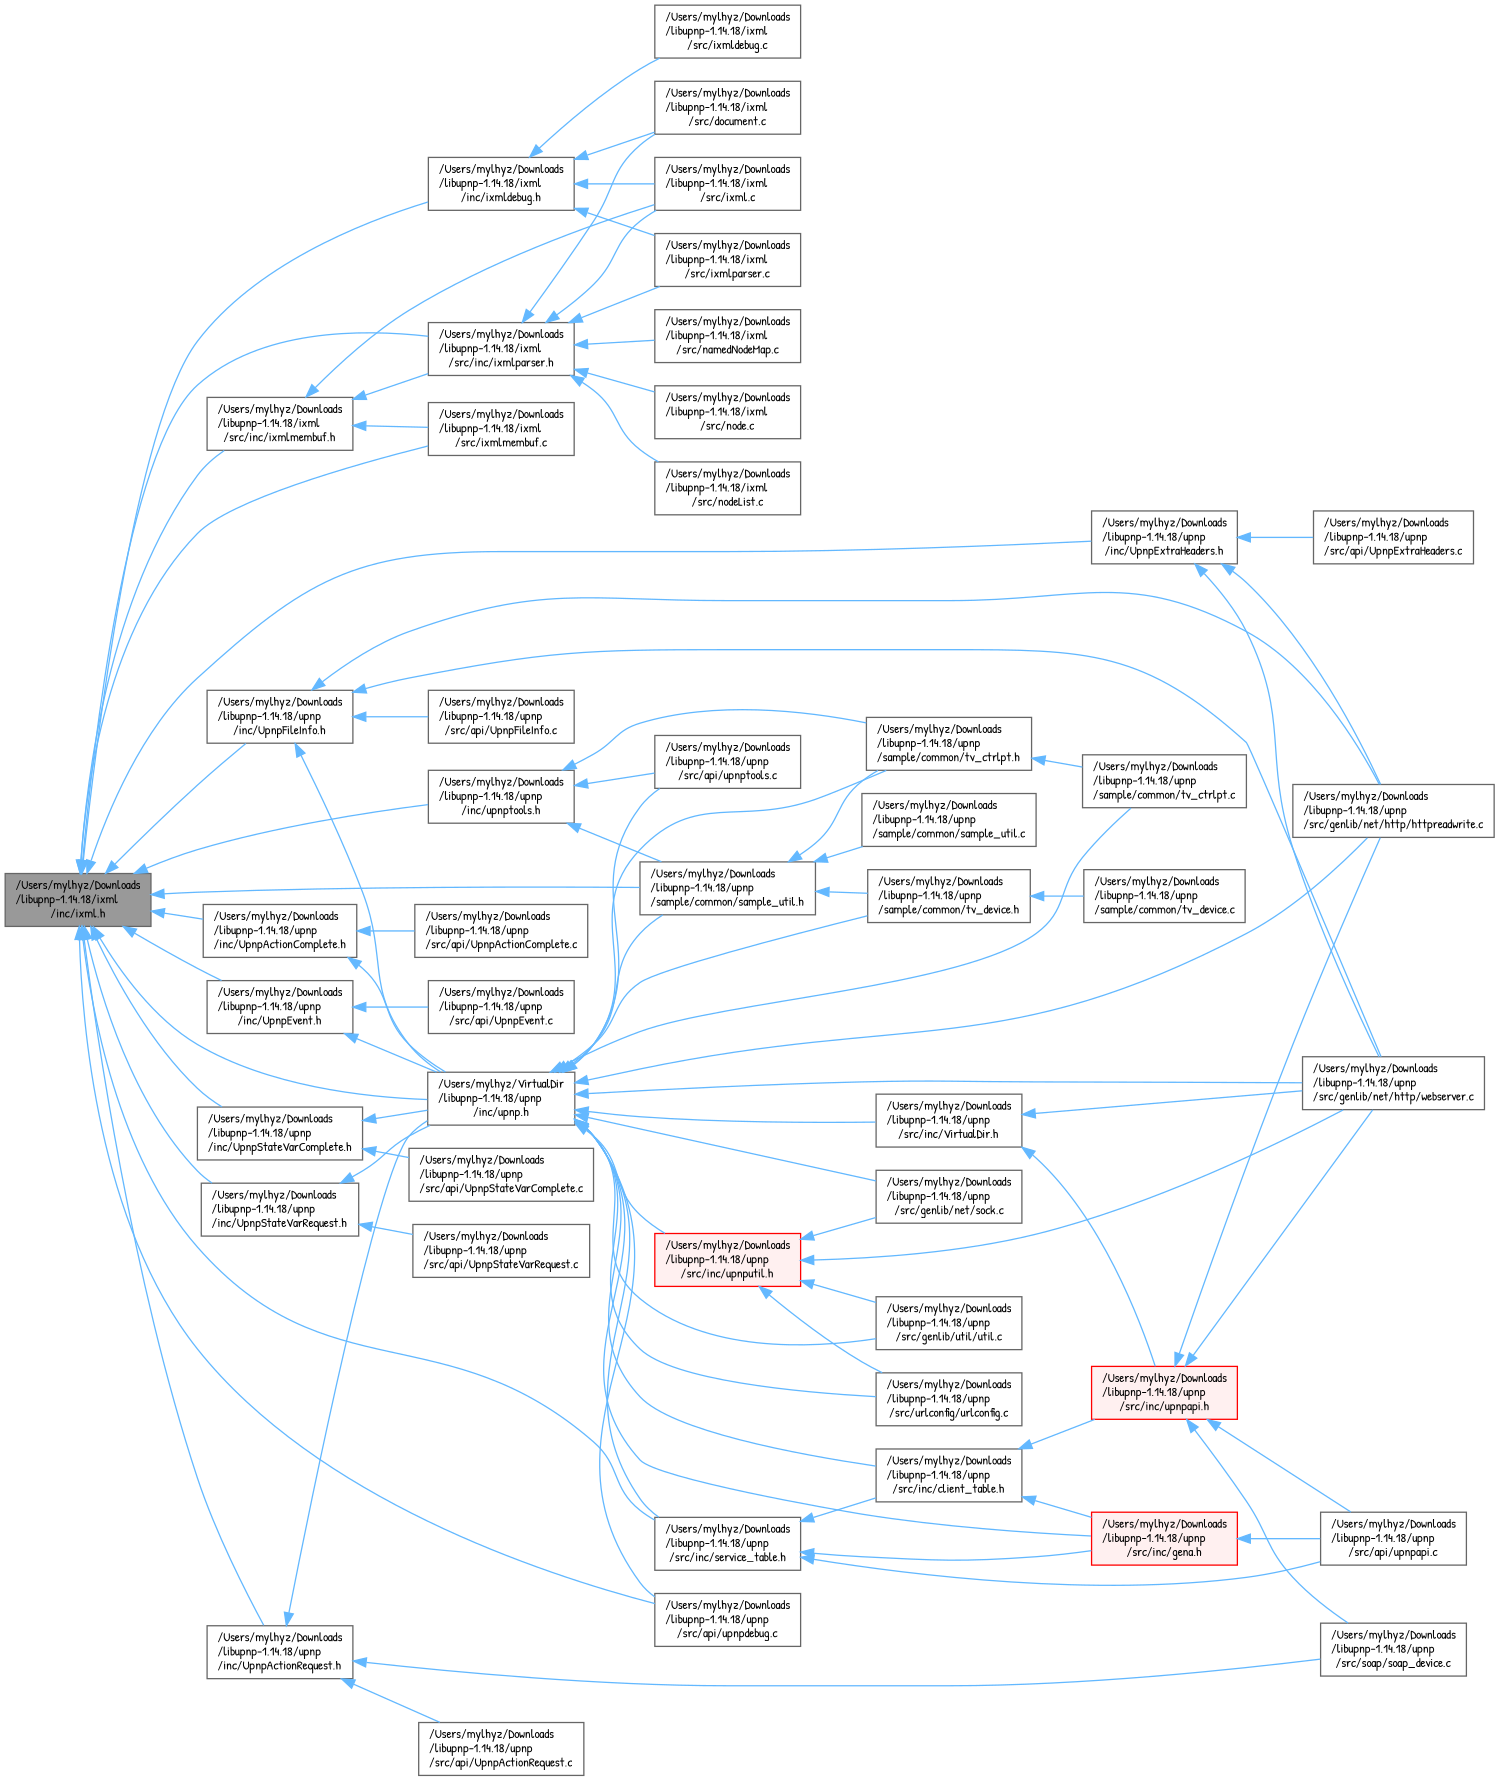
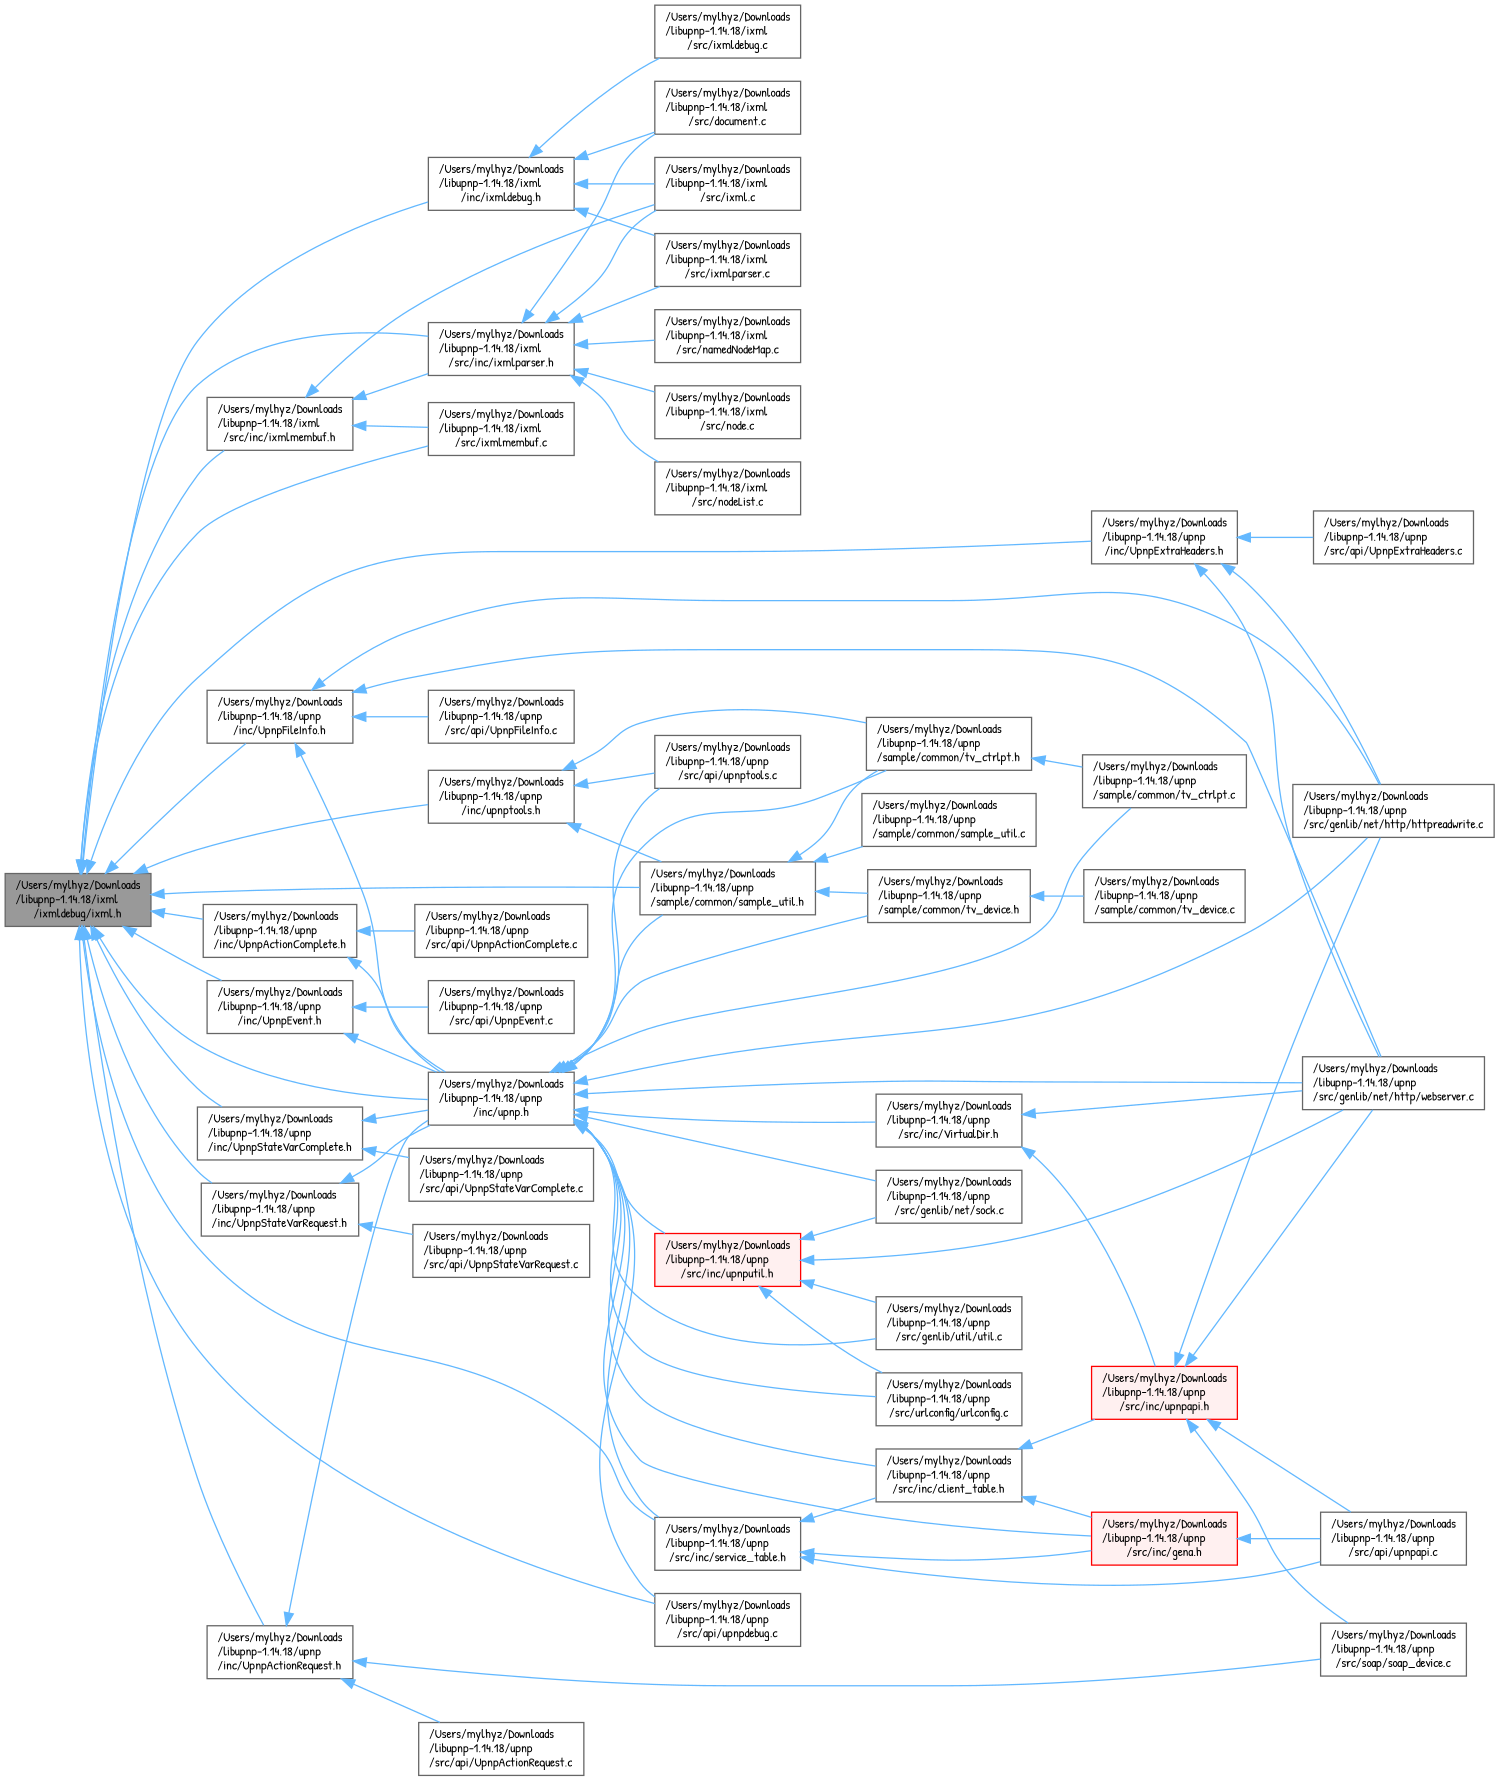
node "/Users/mylhyz/Downloads /libupnp-1.14.18/ixml /inc/ixml.h": label "/Users/mylhyz/Downloads /libupnp-1.14.18/ixml /inc/ixml.h" -> "/Users/mylhyz/Downloads /libupnp-1.14.18/ixml /ixmldebug/ixml.h"
node "/Users/mylhyz/VirtualDir /libupnp-1.14.18/upnp /inc/upnp.h": label "/Users/mylhyz/VirtualDir /libupnp-1.14.18/upnp /inc/upnp.h" -> "/Users/mylhyz/Downloads /libupnp-1.14.18/upnp /inc/upnp.h"
